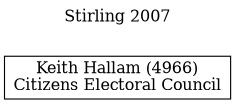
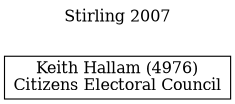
node "Keith Hallam (4966) Citizens Electoral Council": label "Keith Hallam (4966) Citizens Electoral Council" -> "Keith Hallam (4976) Citizens Electoral Council"
